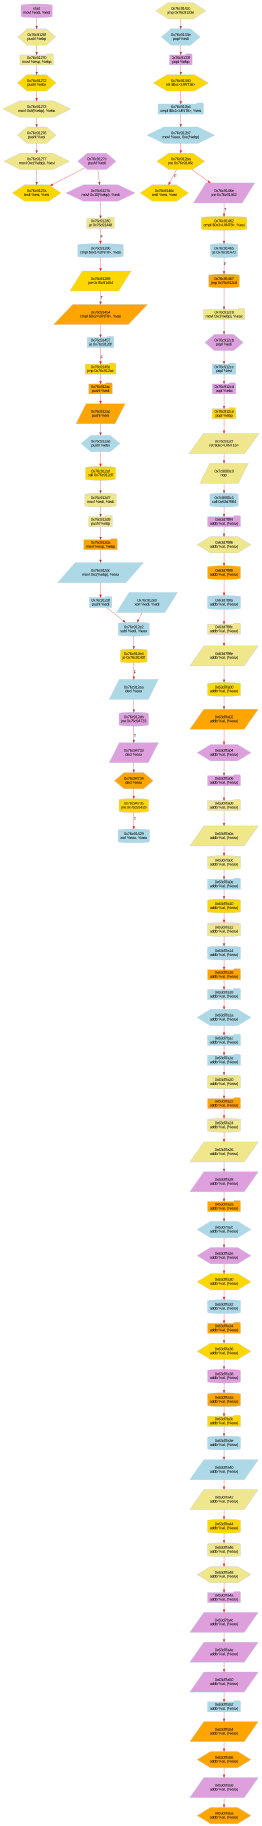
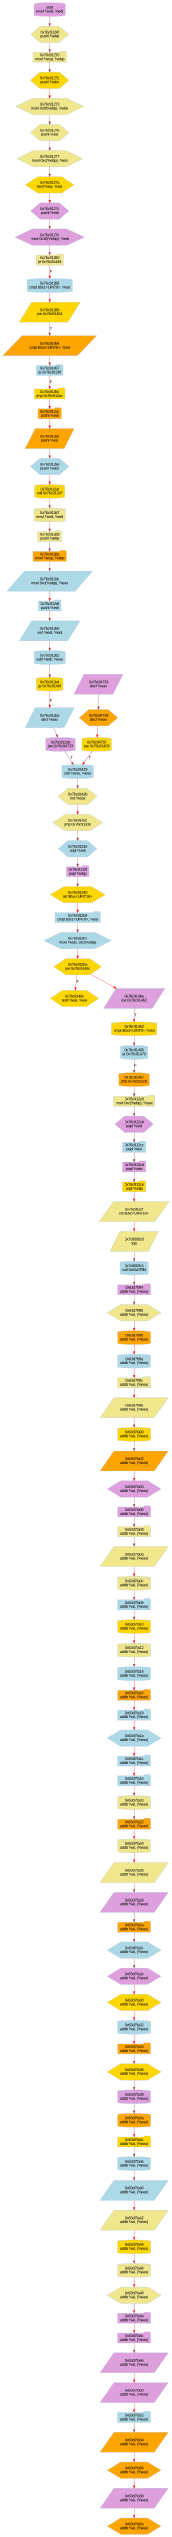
edge "0x76c9127c pushl %edi" -> "0x76c9127a testl %esi, %esi": reversed
edge "0x76c912df pushl %edi" -> "0x76c912e2 subl %edi, %eax": now "0x76c912df pushl %edi" -> "0x76c912e0 xorl %edi, %edi"
edge "0x76c912eb jne 0x76c94733" -> "0x76c94733 decl %eax": now "0x76c912eb jne 0x76c94733" -> "0x76c91429 xorl %eax, %eax"
node "0x76c9142b incl %eax": added
node "0x63d7fa4c addb %al, (%eax)": shape parallelogram -> folder
